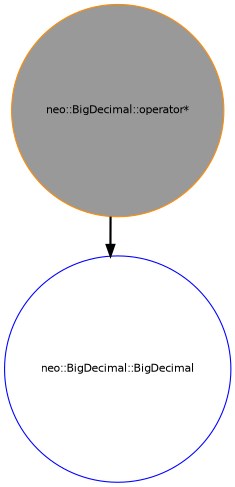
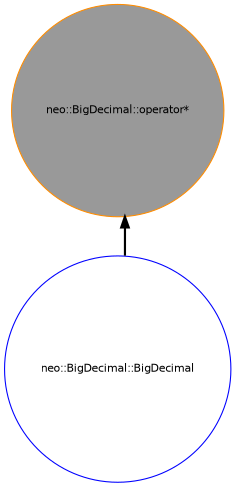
edge "neo::BigDecimal::operator*" -> "neo::BigDecimal::BigDecimal": reversed
